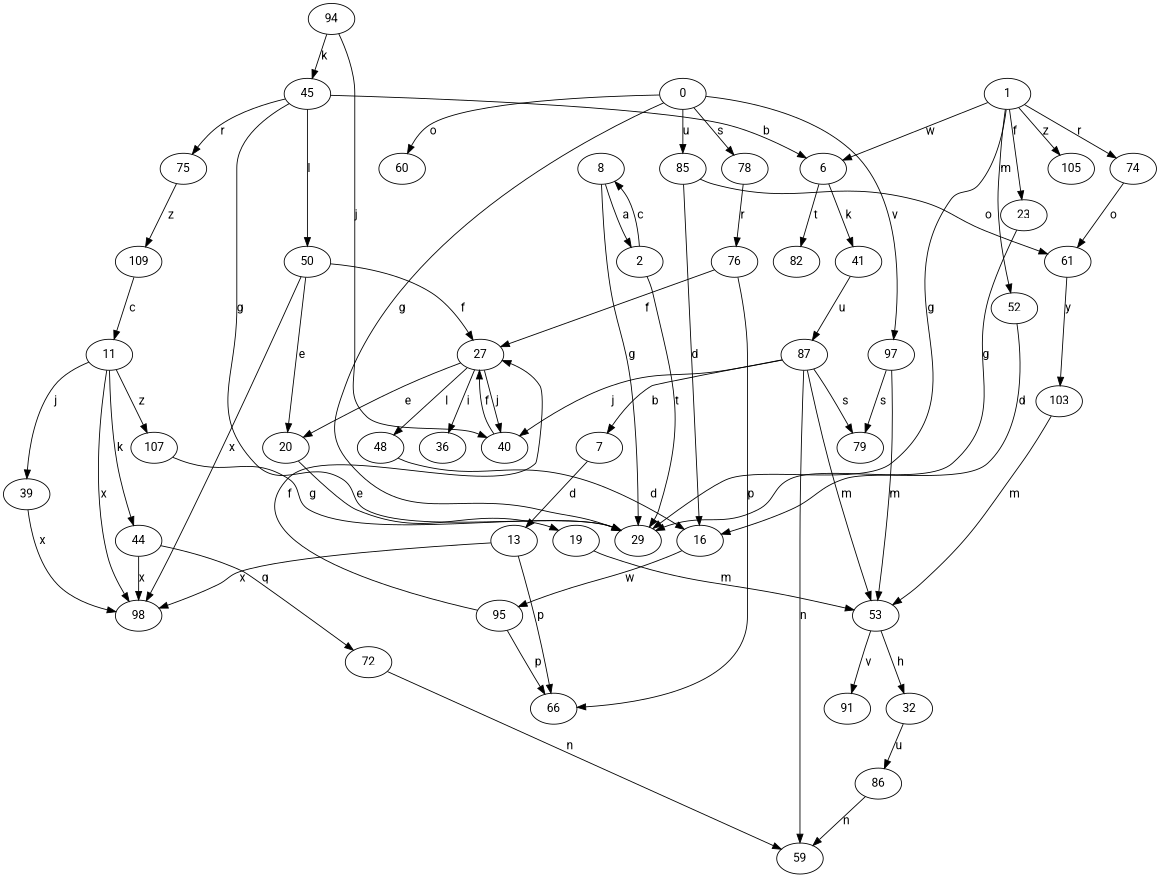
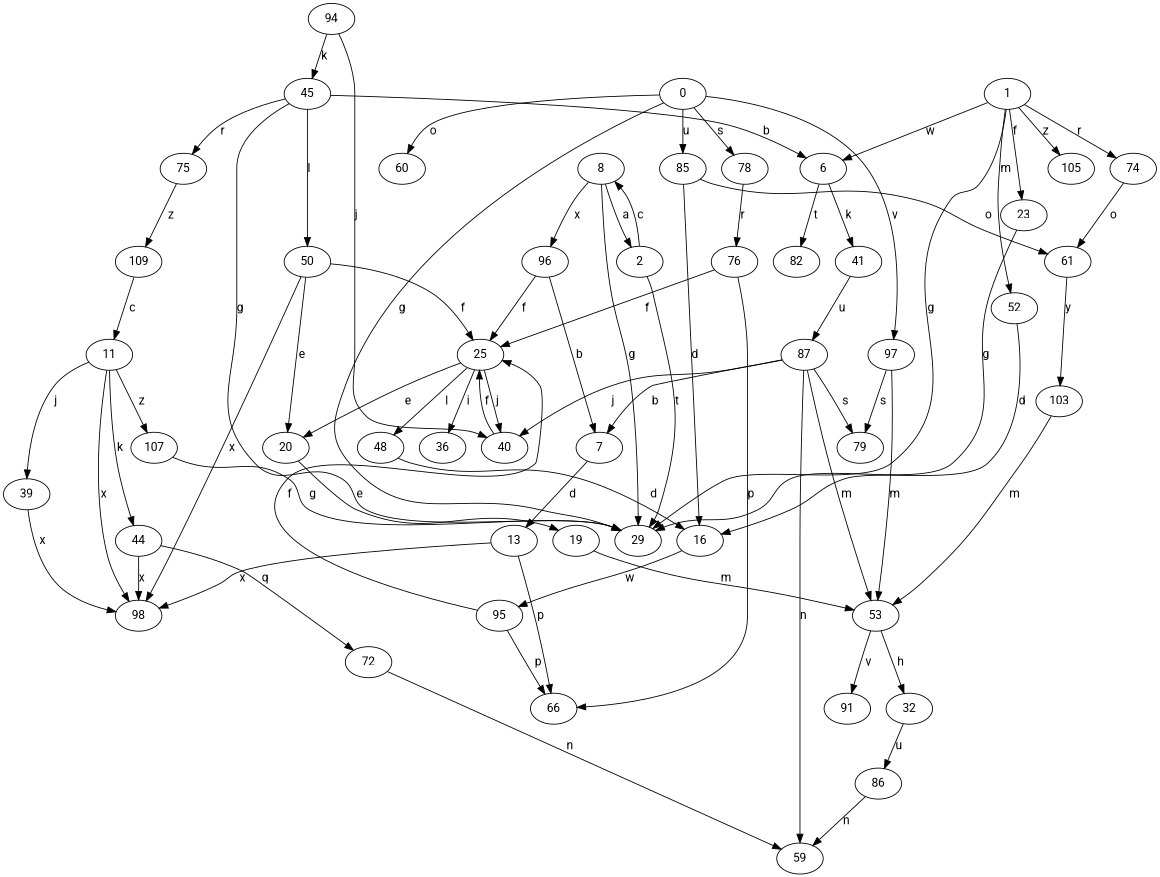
node "96": added
node "27": label "27" -> "25"
